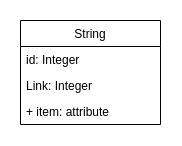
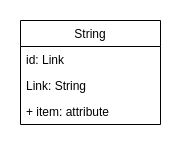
node "id: Integer": label "id: Integer" -> "id: Link"
node "Link: Integer": label "Link: Integer" -> "Link: String"
